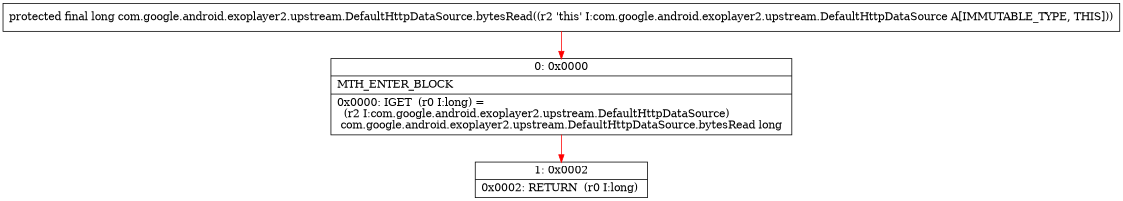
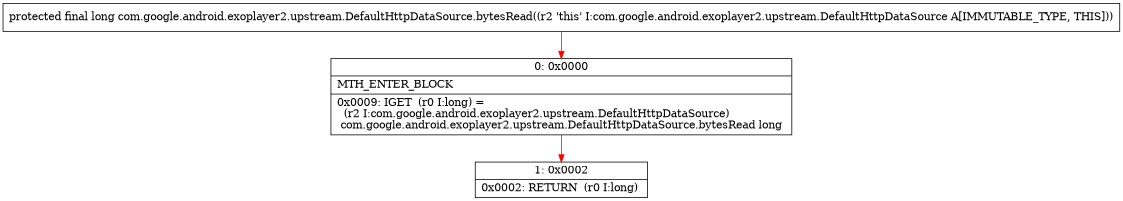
node "0: 0x0000": text "0x0000: IGET  (r0 I:long) =" -> "0x0009: IGET  (r0 I:long) ="
